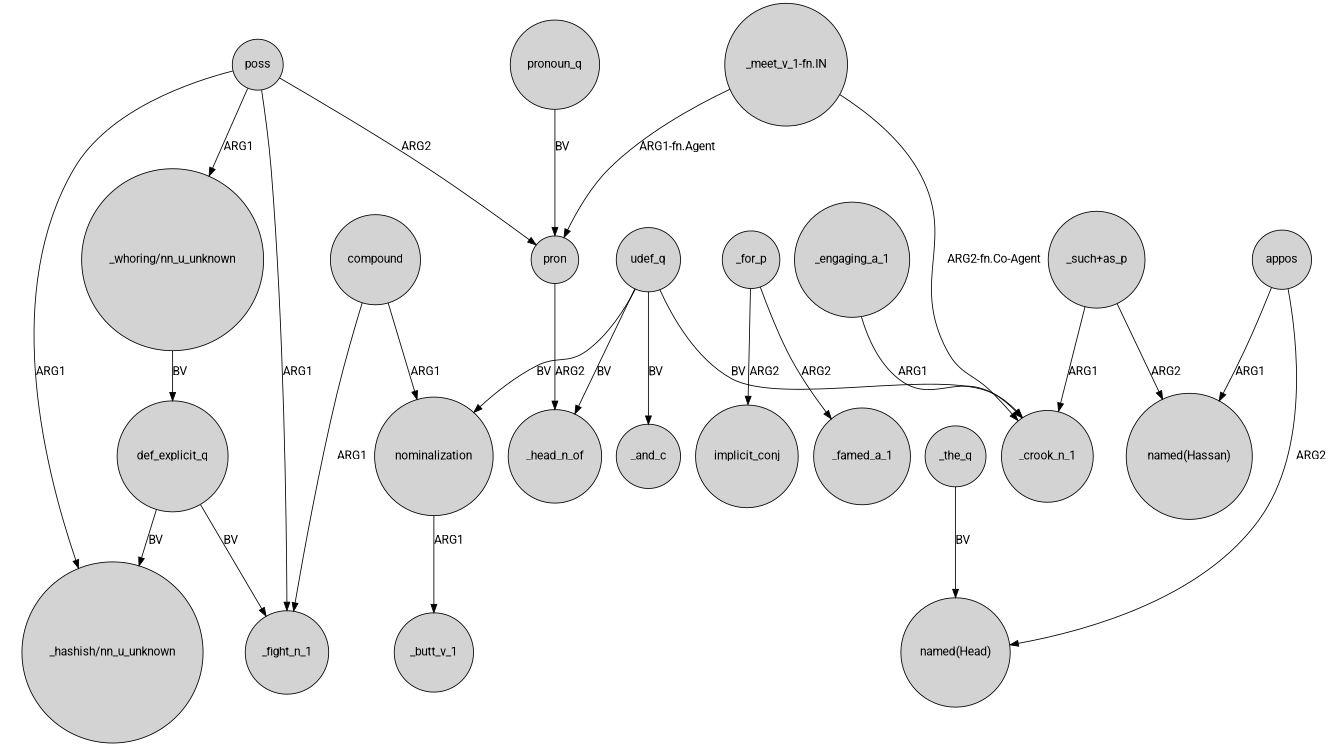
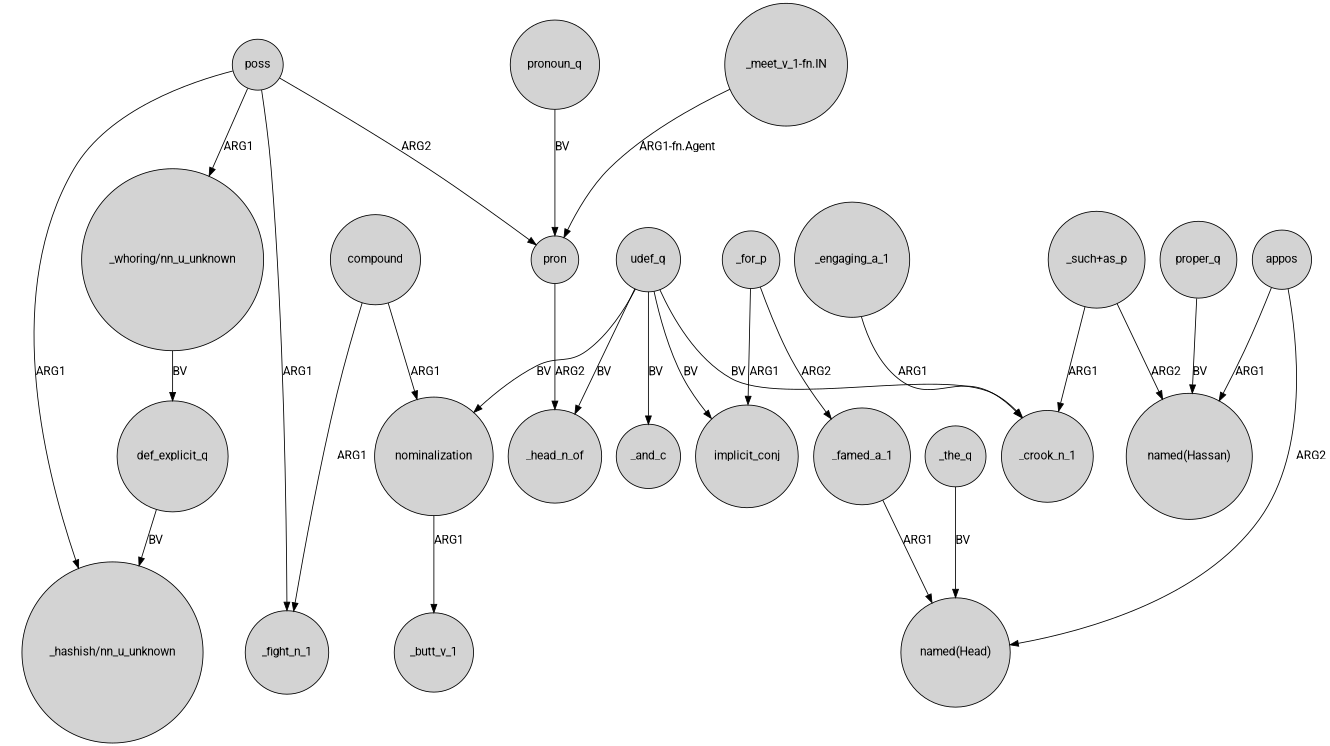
edge "_meet_v_1-fn.IN" -> "_crook_n_1": removed, label "ARG2-fn.Co-Agent"
node "proper_q": added
edge "udef_q" -> "implicit_conj": added, label "BV"
edge "_for_p" -> "implicit_conj": label "ARG2" -> "ARG1"
edge "_famed_a_1" -> "named(Head)": added, label "ARG1"
edge "def_explicit_q" -> "_fight_n_1": removed, label "BV"
